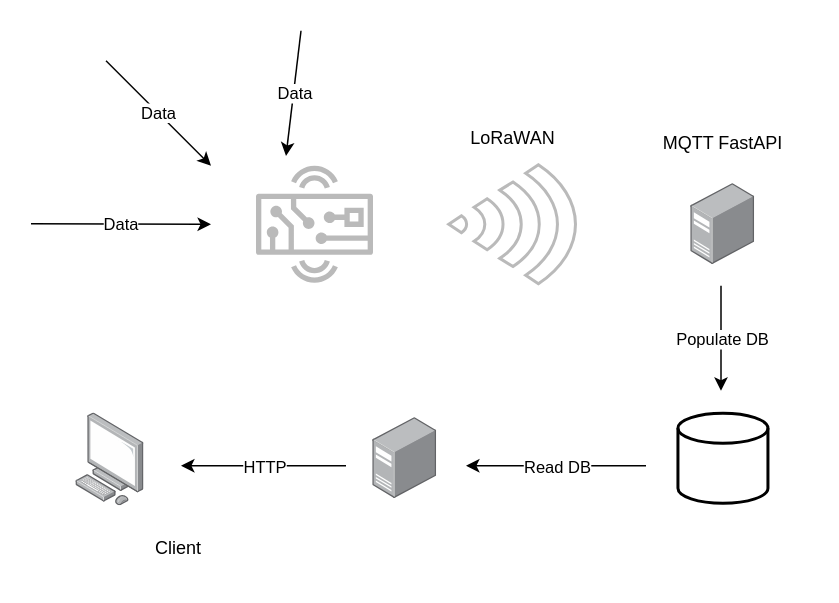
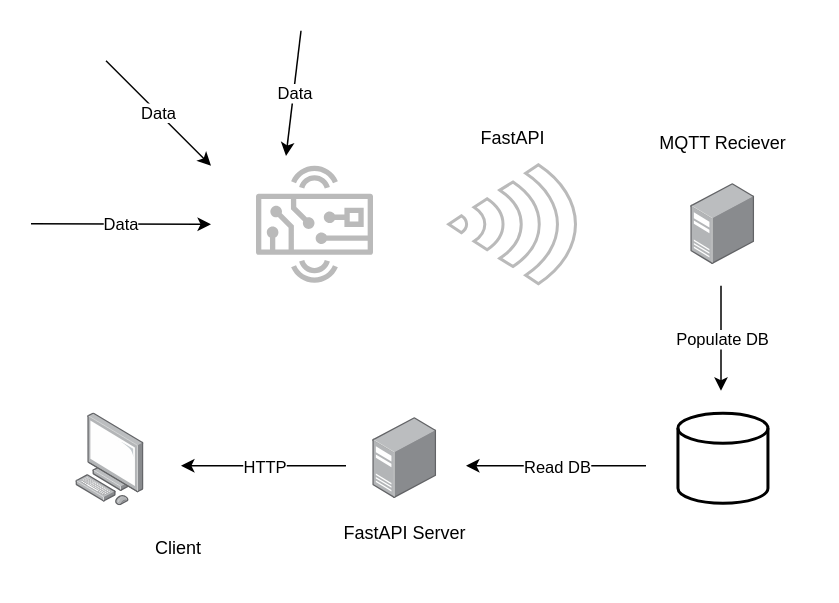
node "LoRaWAN": label "LoRaWAN" -> "FastAPI"
node "MQTT FastAPI": label "MQTT FastAPI" -> "MQTT Reciever"
node "FastAPI Server": added
